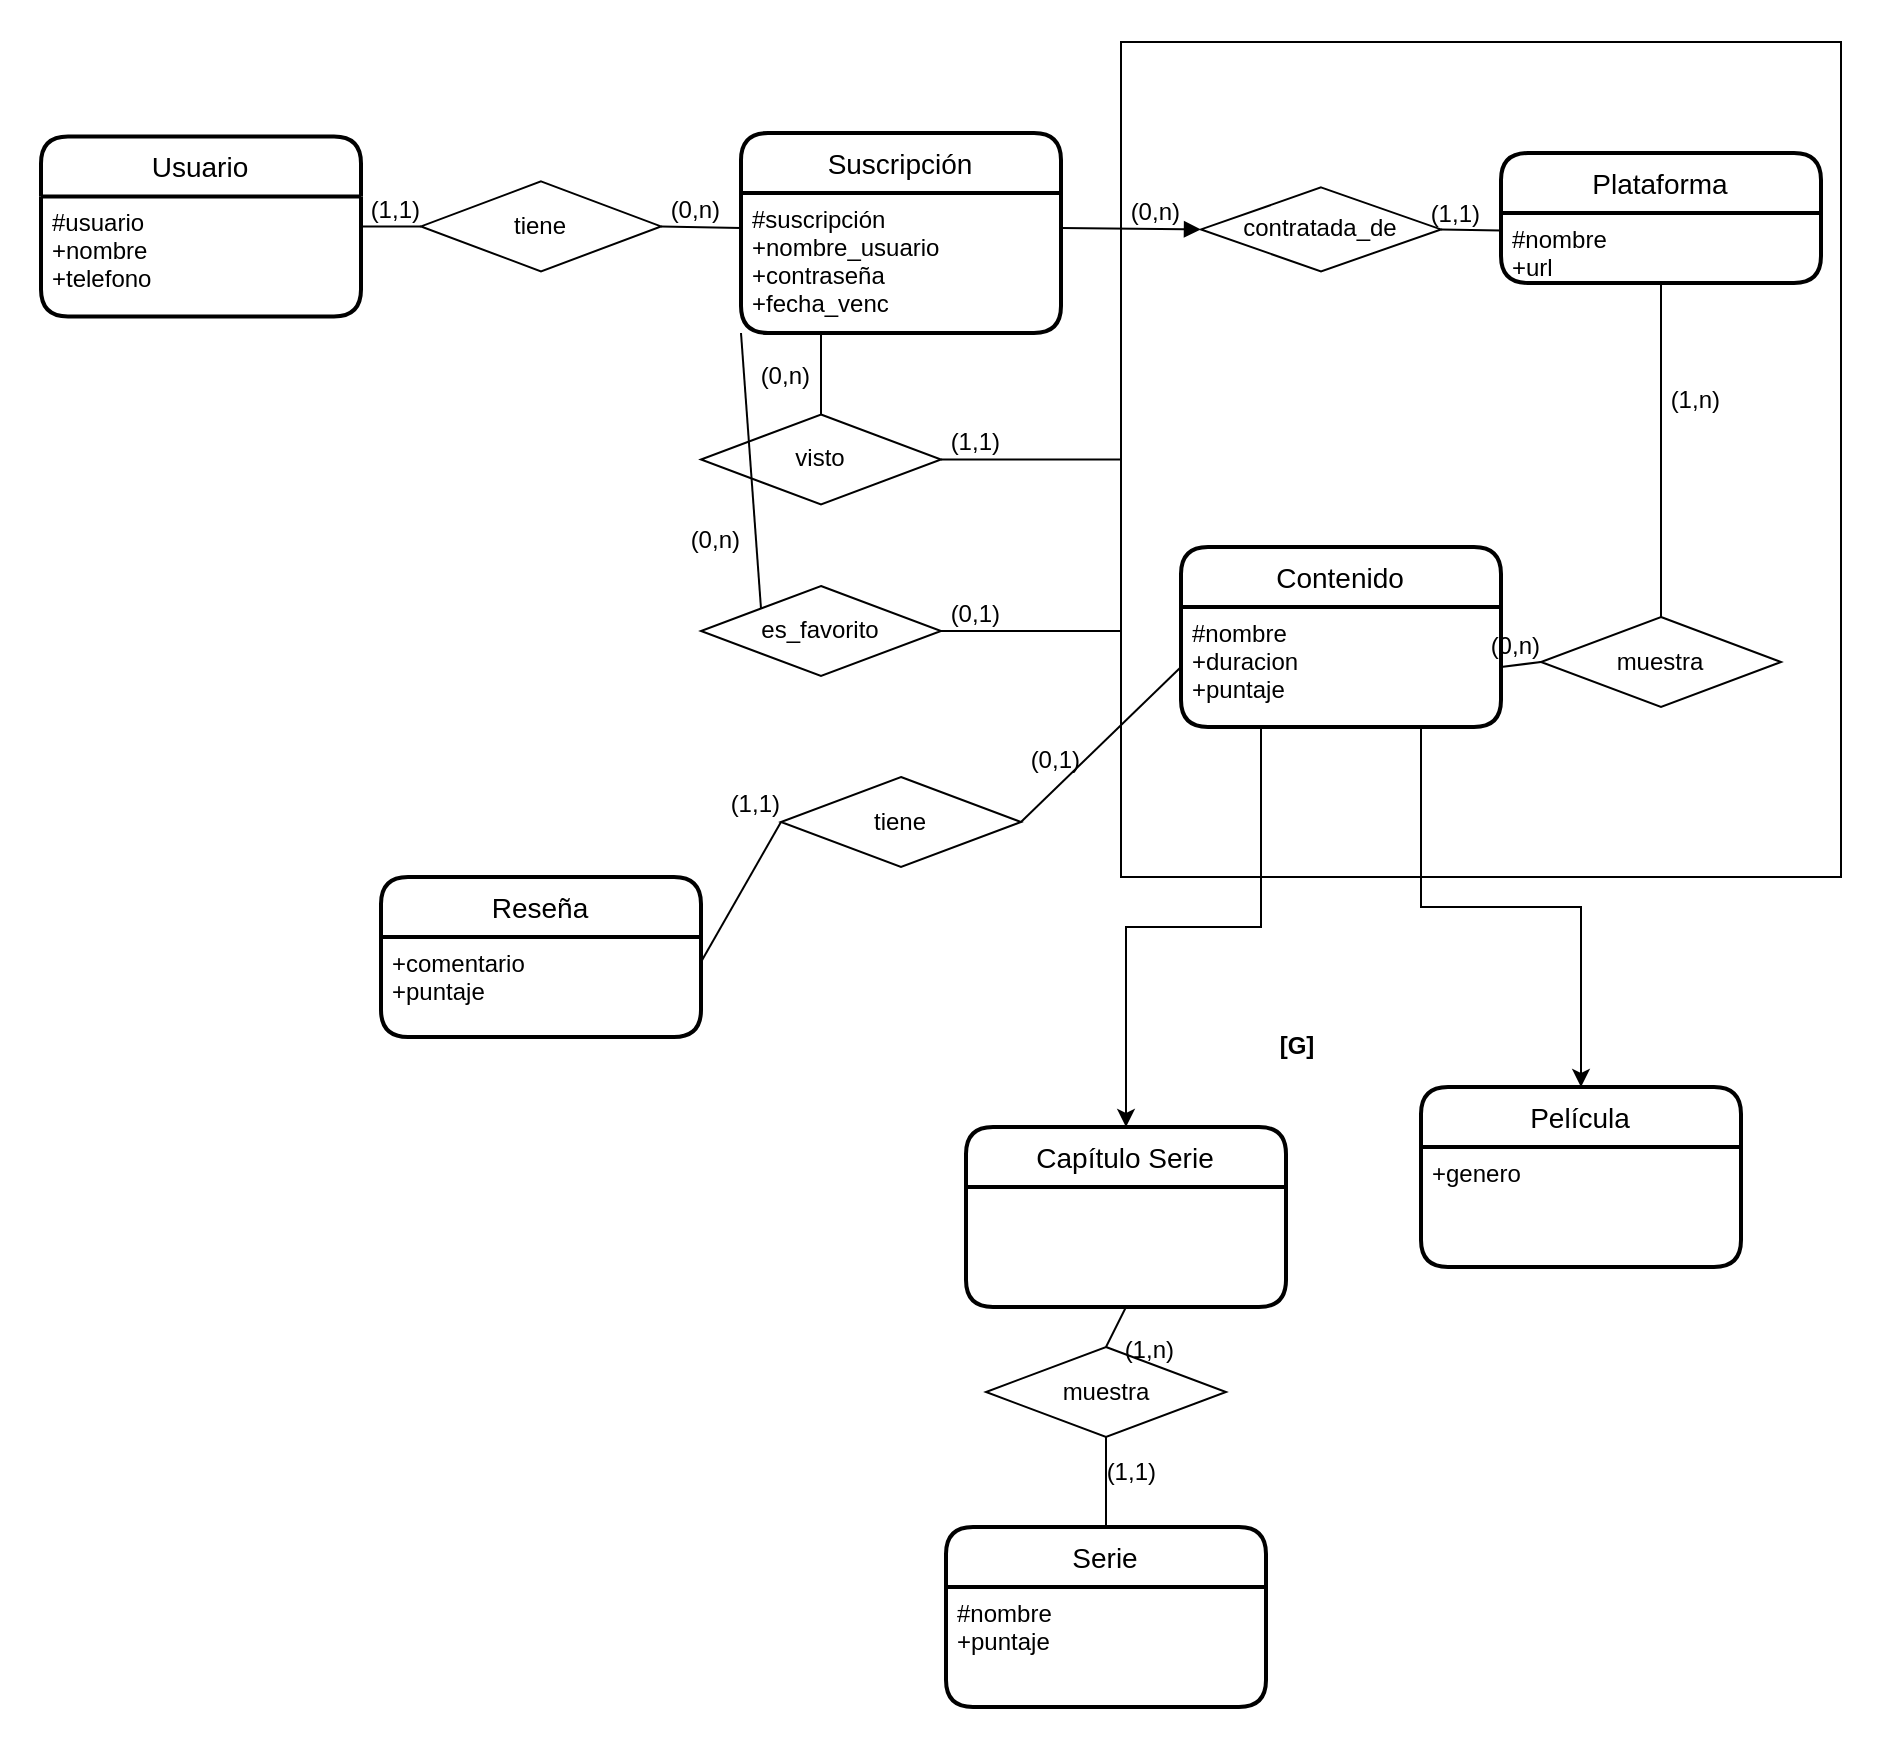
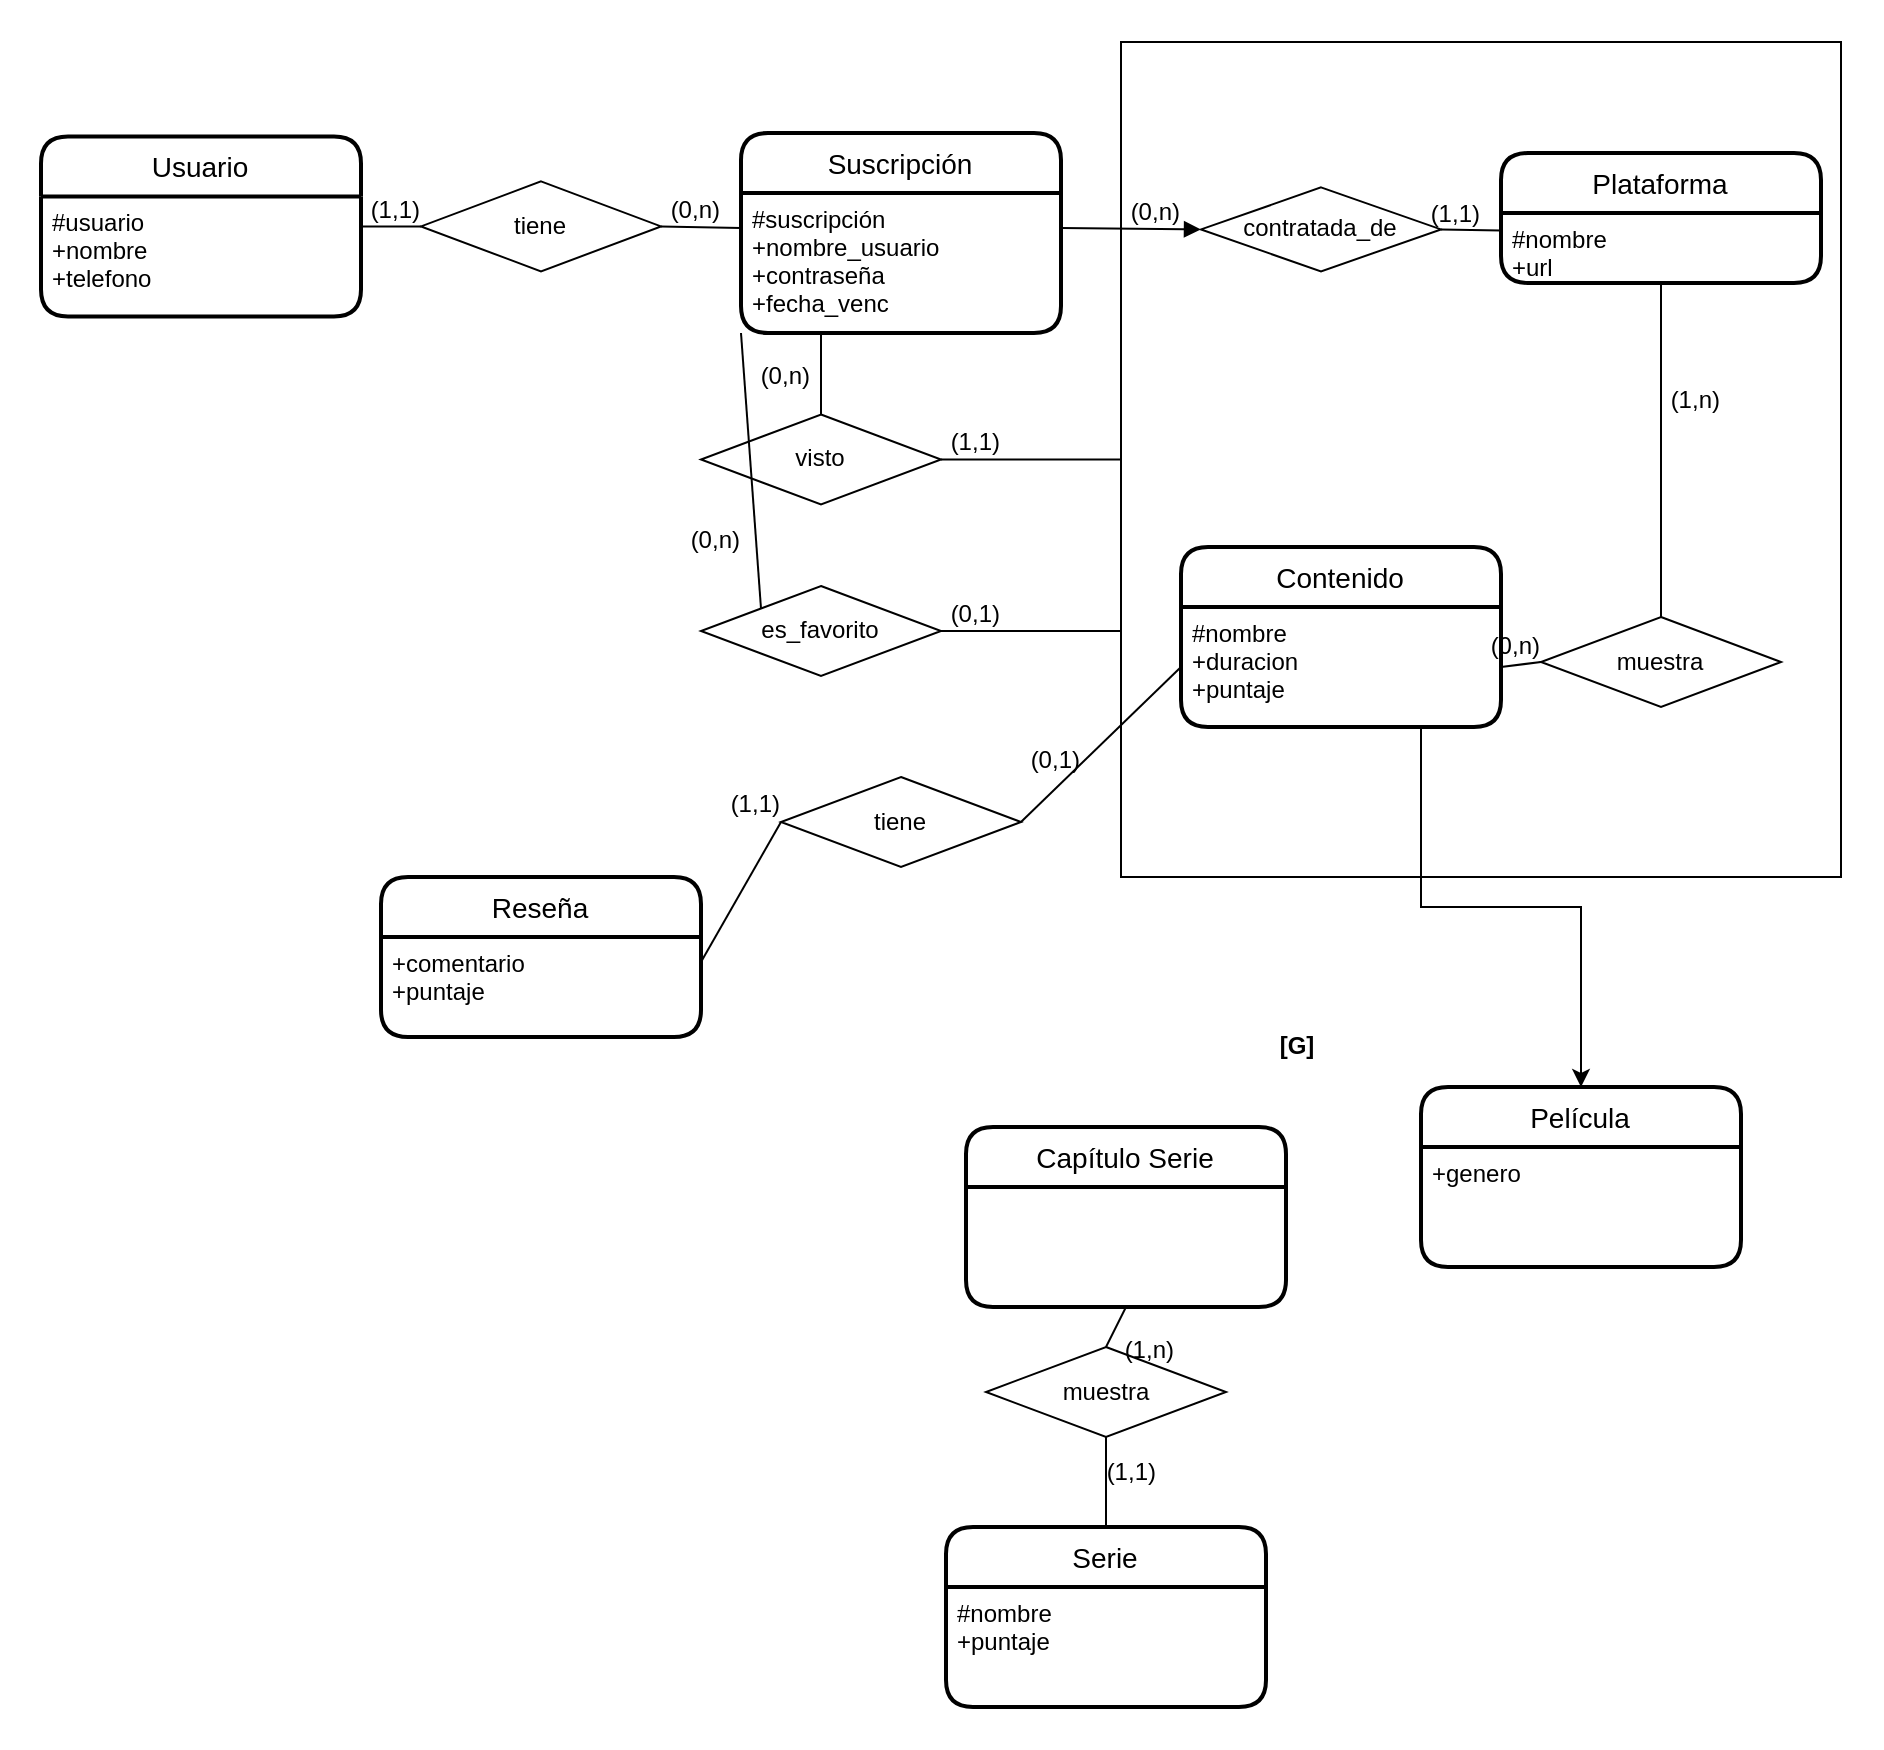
edge "#nombre +duracion +puntaje" -> "Capítulo Serie": removed
